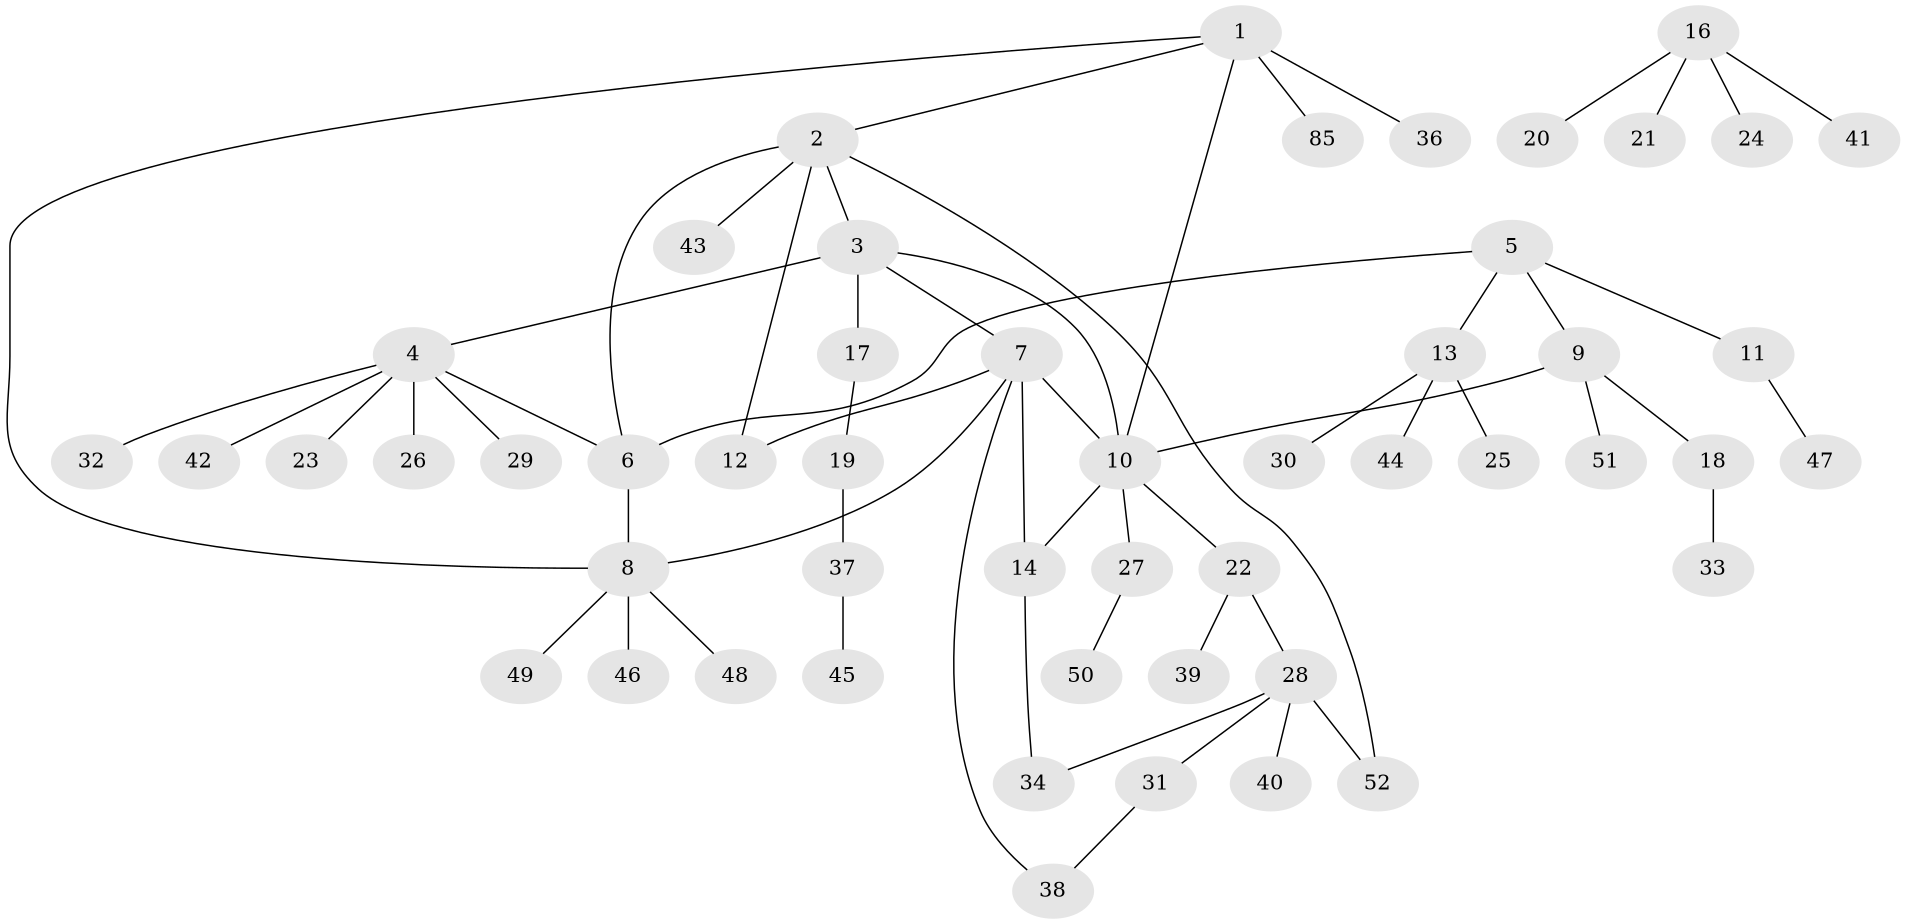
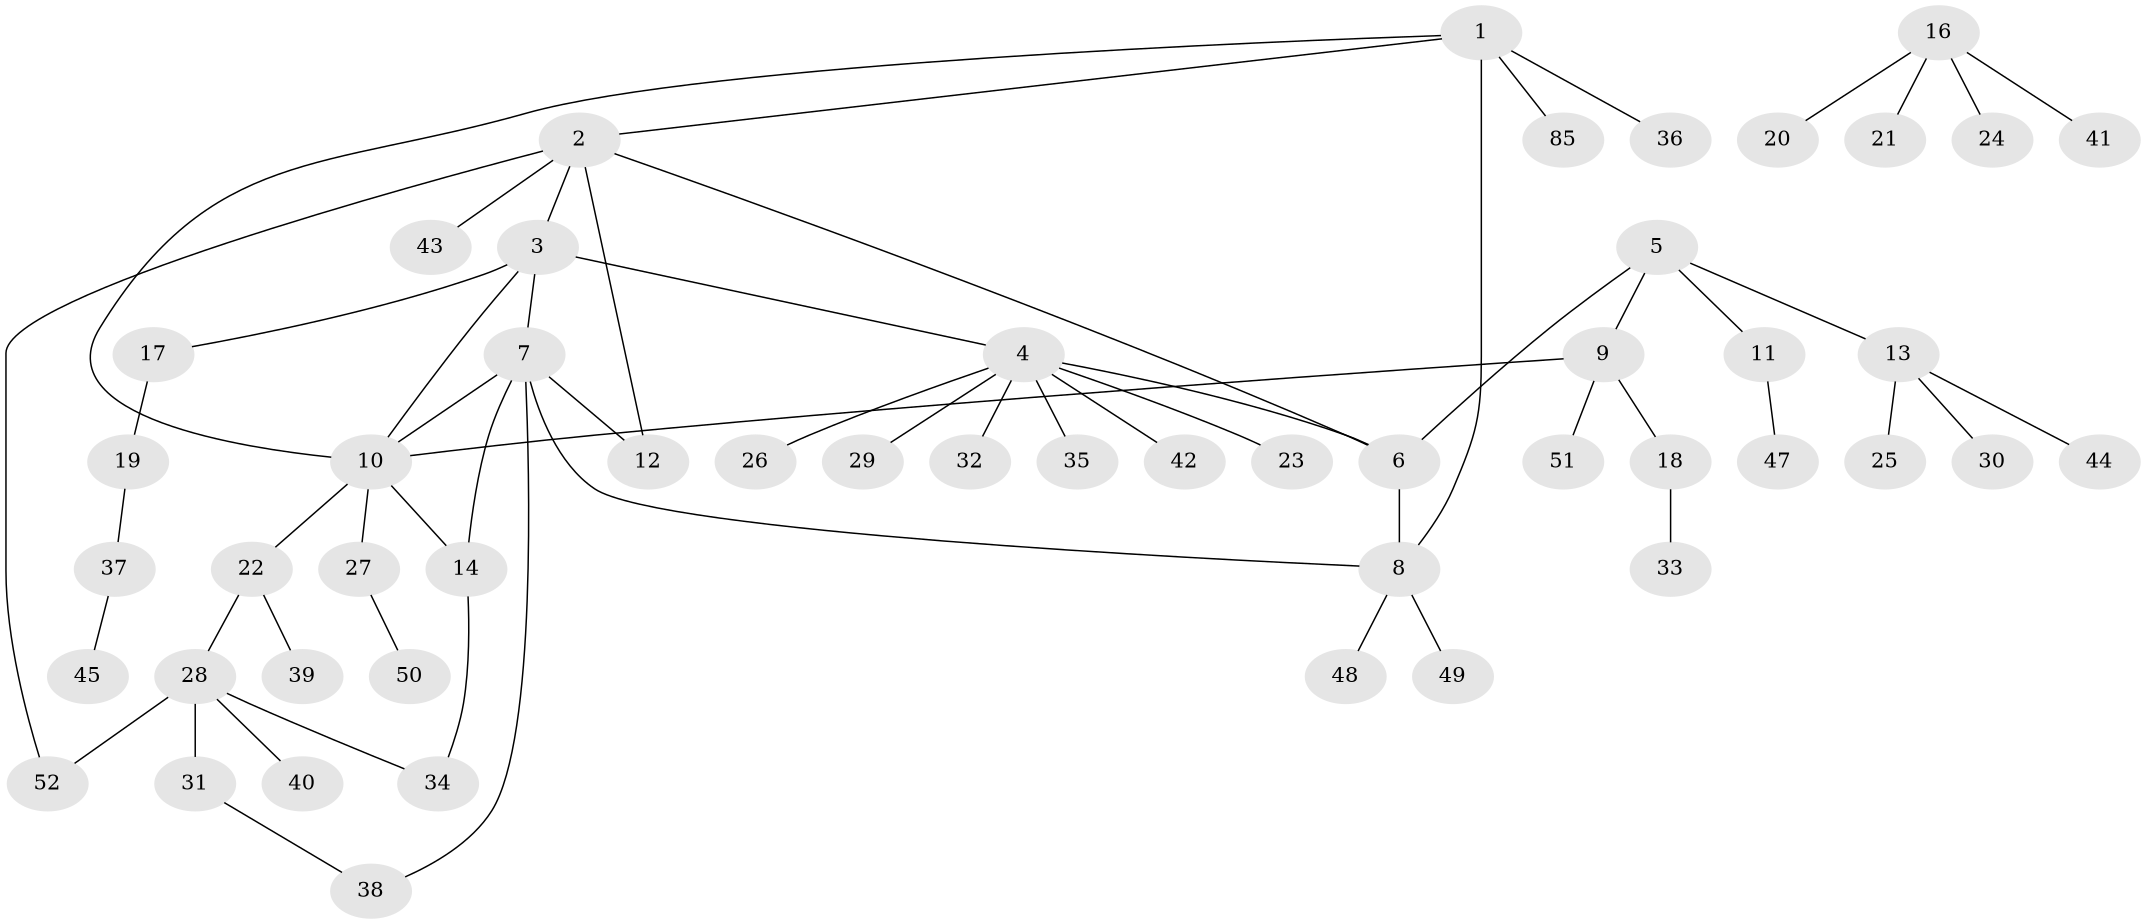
node "35": added
node "46": removed
